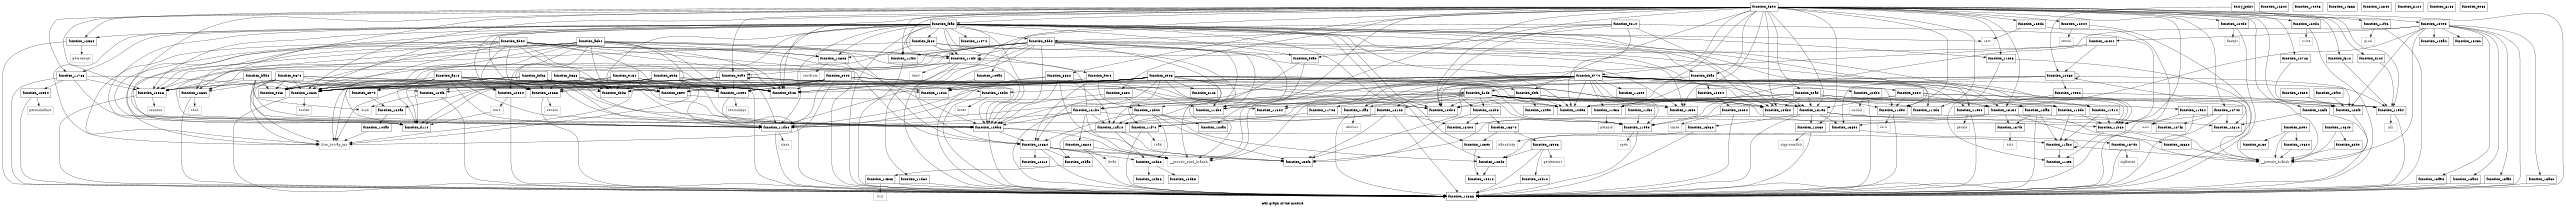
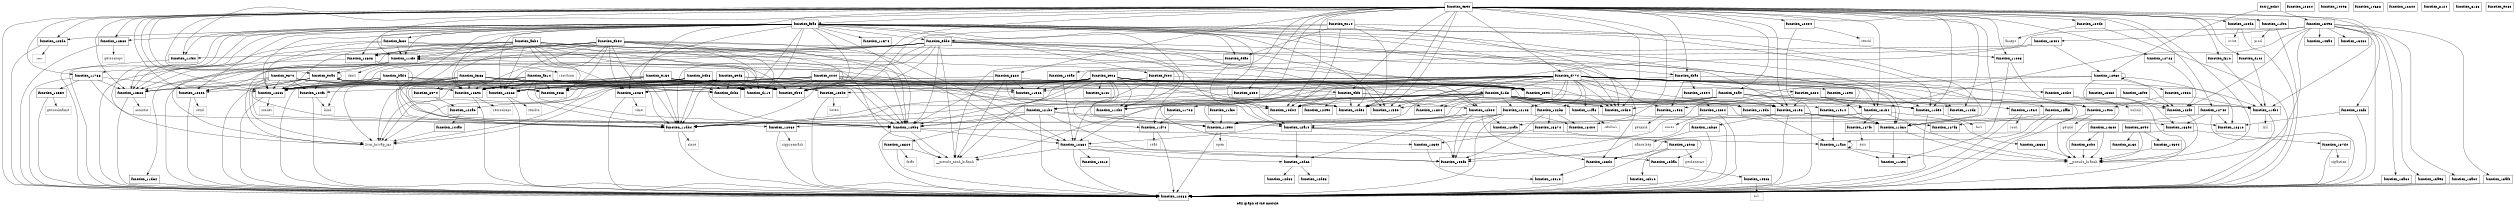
edge "function_f5a8" -> "recv": now "function_f5a8" -> "function_125dc"
edge "time" -> "function_d114": now "function_9154" -> "function_d114"
edge "function_12fa8" -> "function_137fc": now "function_12fa8" -> "function_11b3c"
